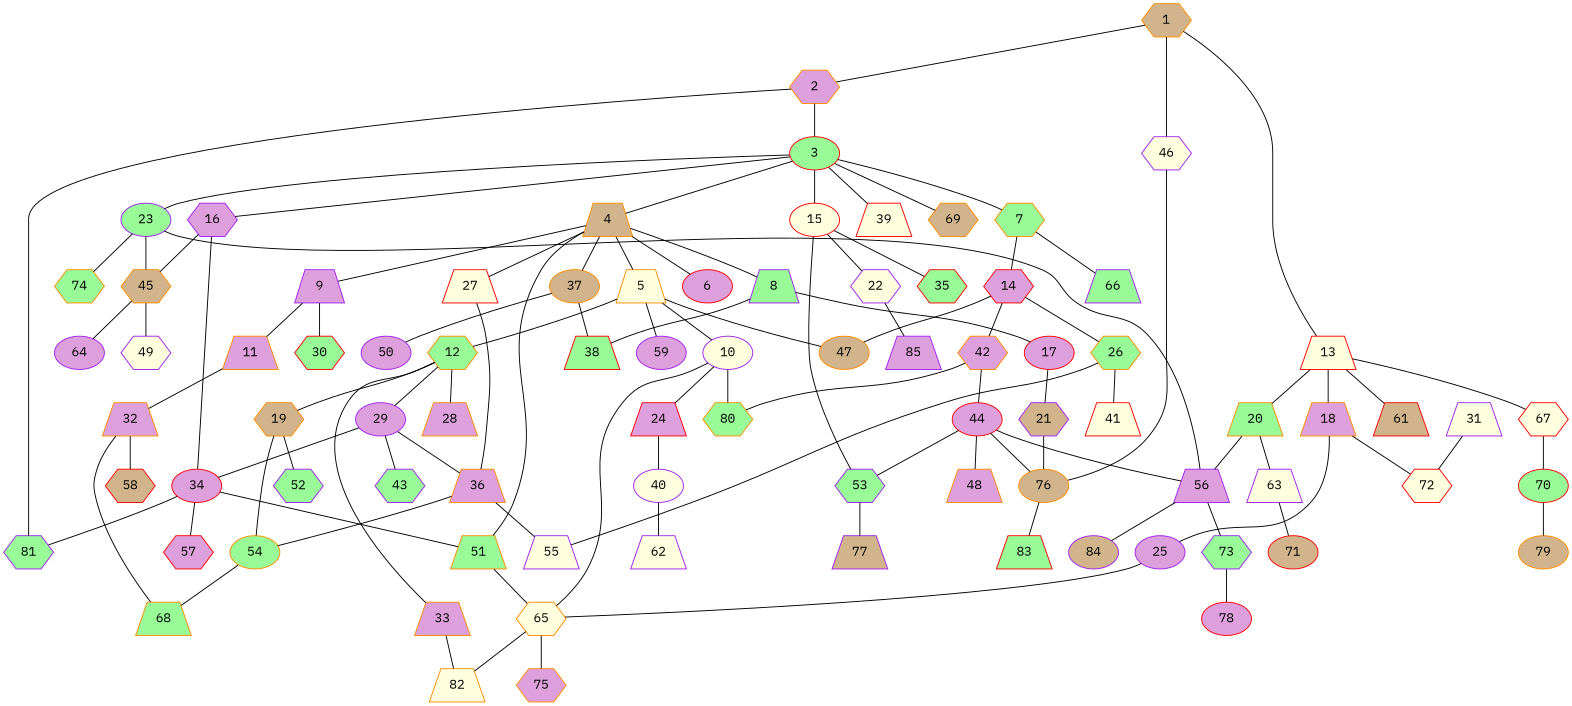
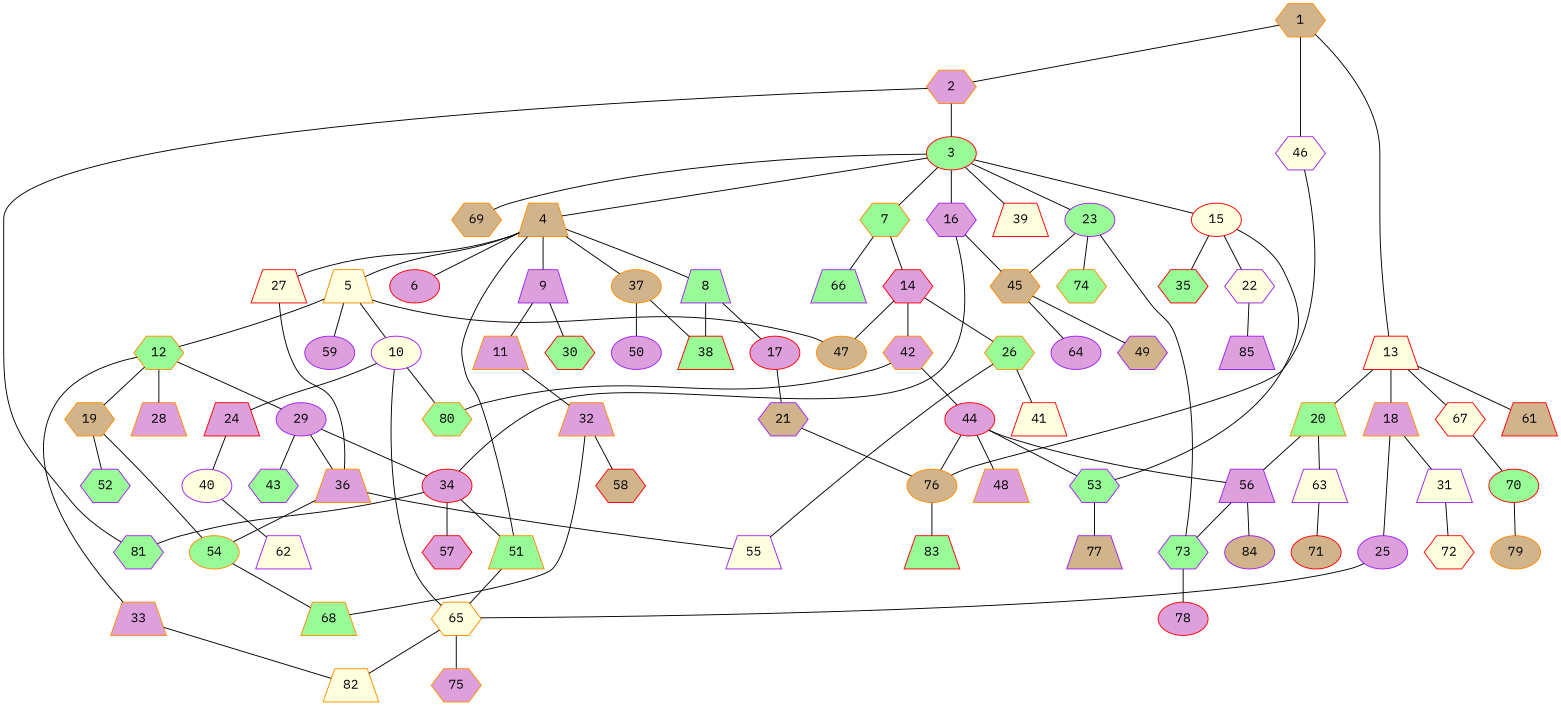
edge "23" -- "56": now "23" -- "73"
node "49": fillcolor lightyellow -> tan
edge "18" -- "72": now "18" -- "31"
